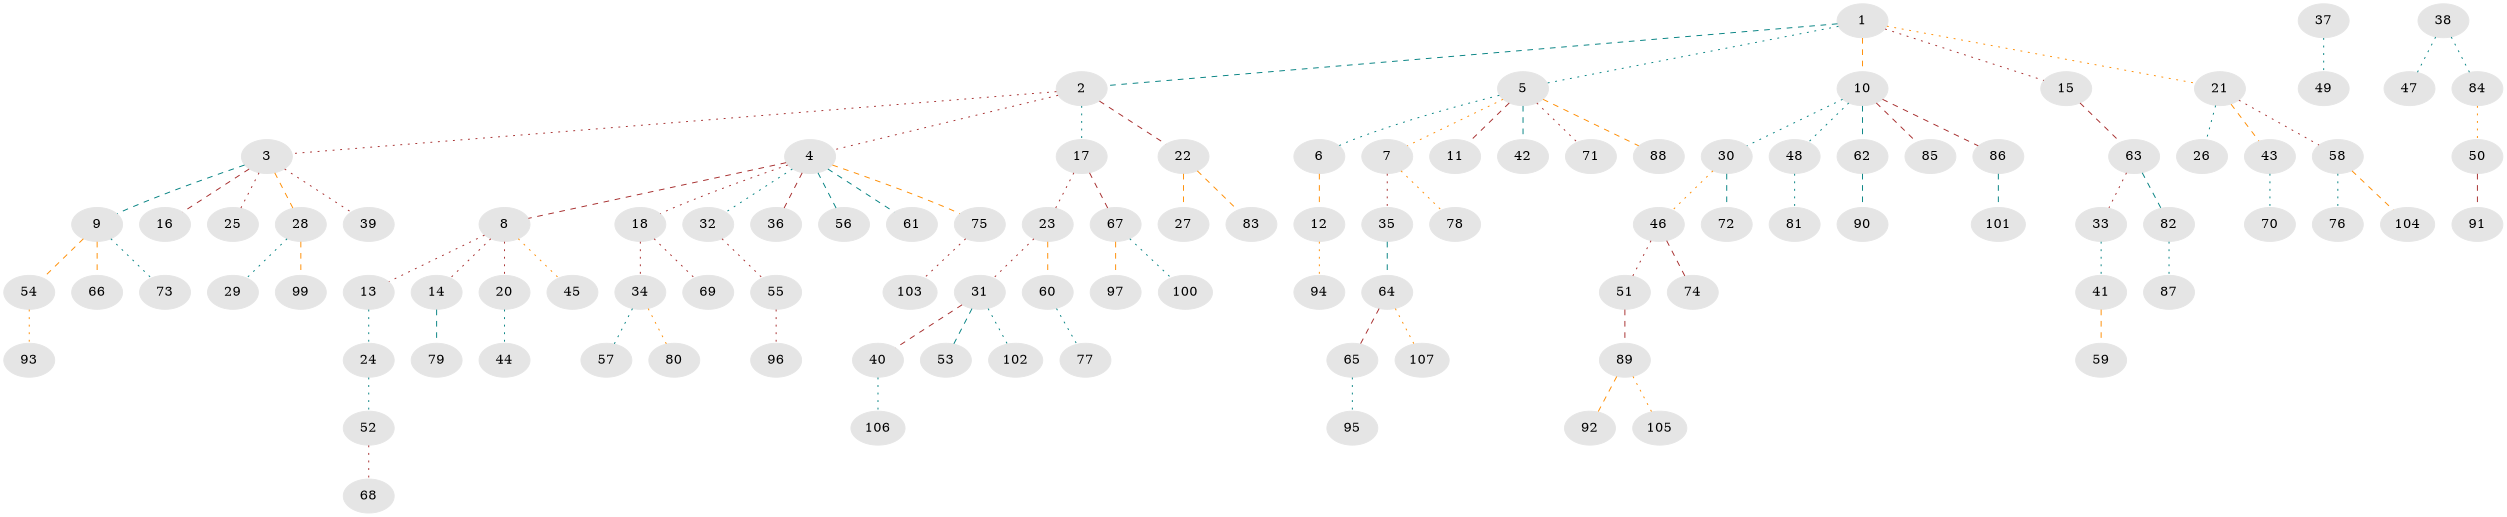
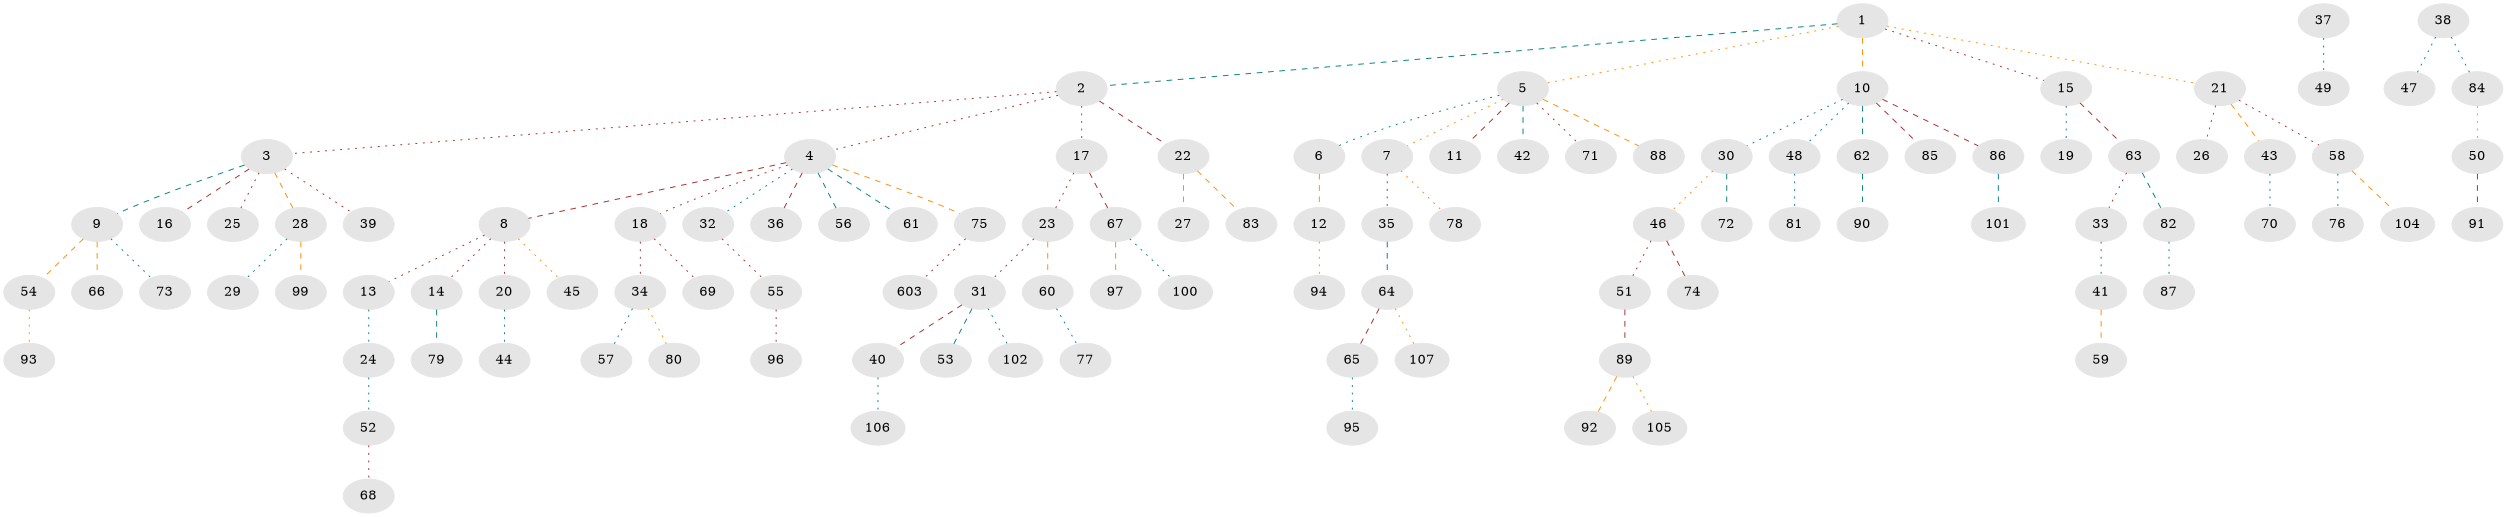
edge "1" -- "5": color teal -> darkorange
node "19": added
node "103": label "103" -> "603"
